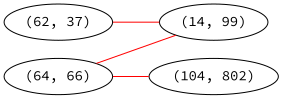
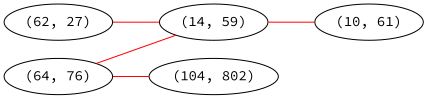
node "(62, 37)": label "(62, 37)" -> "(62, 27)"
node "(14, 99)": label "(14, 99)" -> "(14, 59)"
node "(10, 61)": added
node "(64, 66)": label "(64, 66)" -> "(64, 76)"
